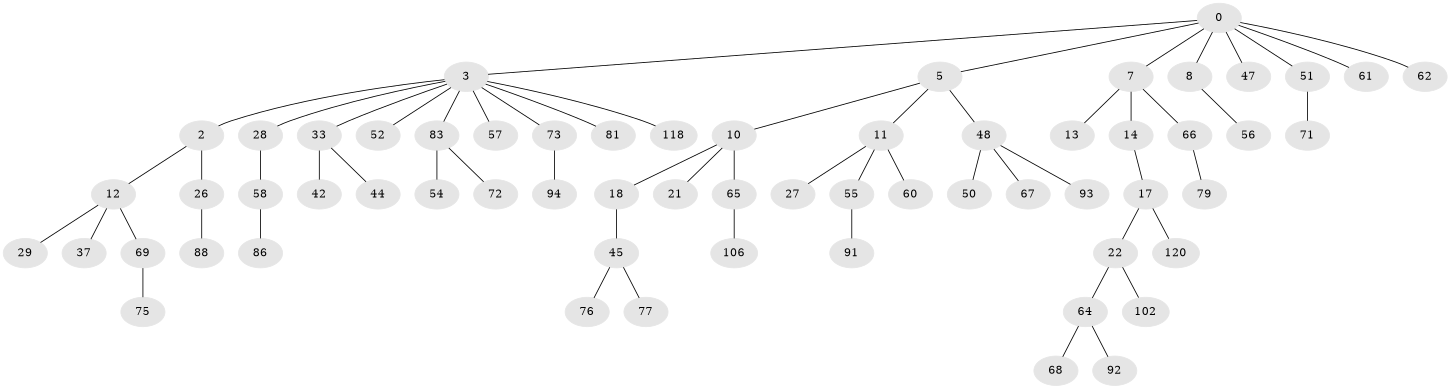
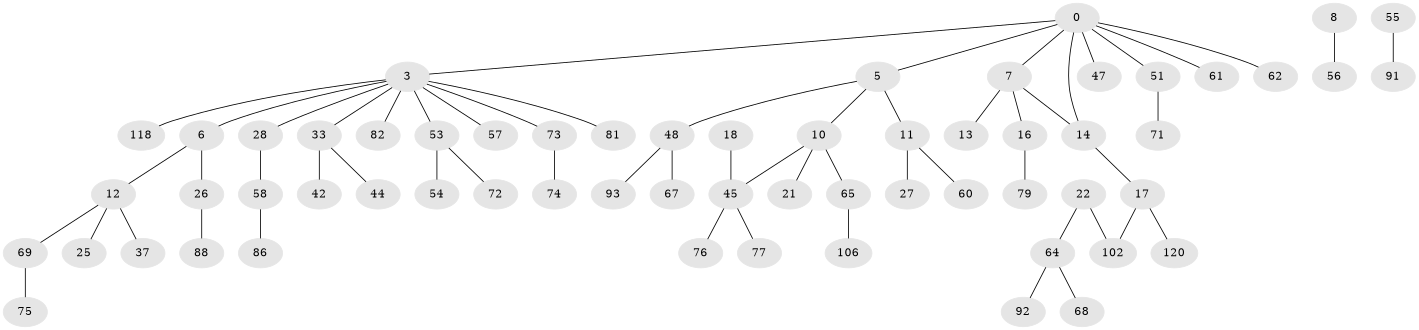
edge "0" -- "8": now "0" -- "14"
node "2": label "2" -> "6"
node "52": label "52" -> "82"
node "83": label "83" -> "53"
node "66": label "66" -> "16"
edge "10" -- "18": now "10" -- "45"
edge "11" -- "55": removed
node "94": label "94" -> "74"
node "50": removed
edge "17" -- "22": now "17" -- "102"
node "29": label "29" -> "25"
